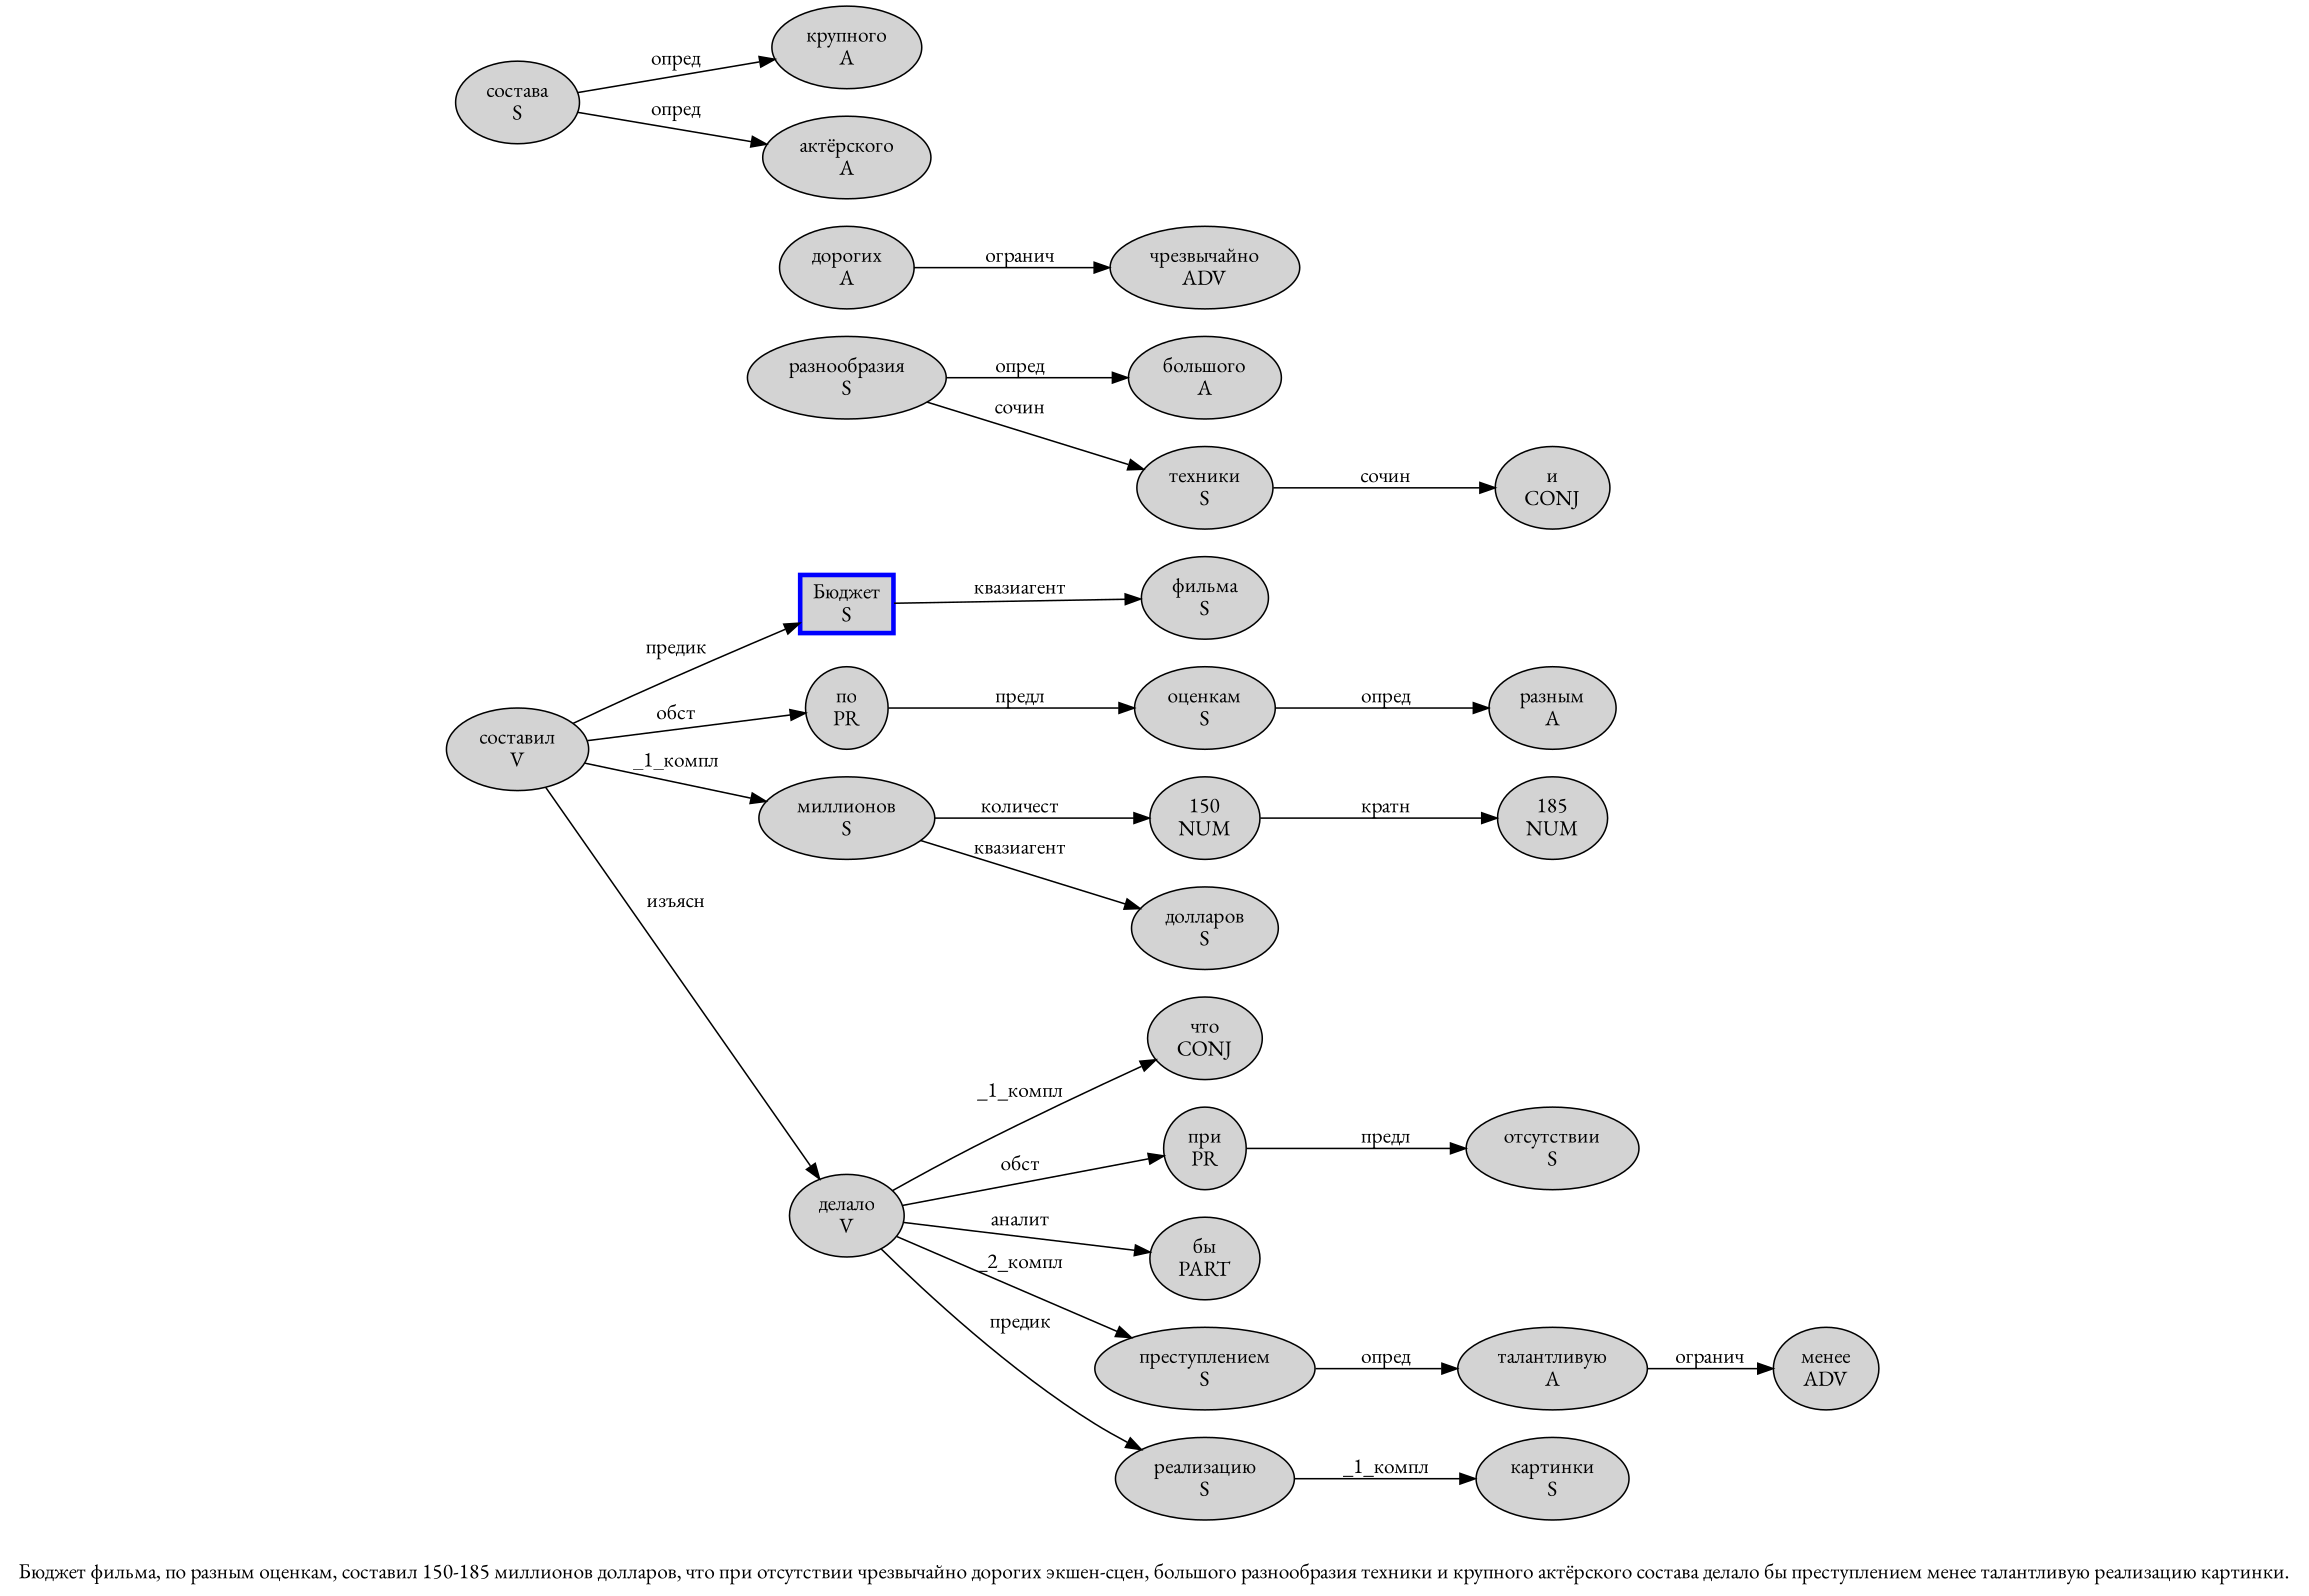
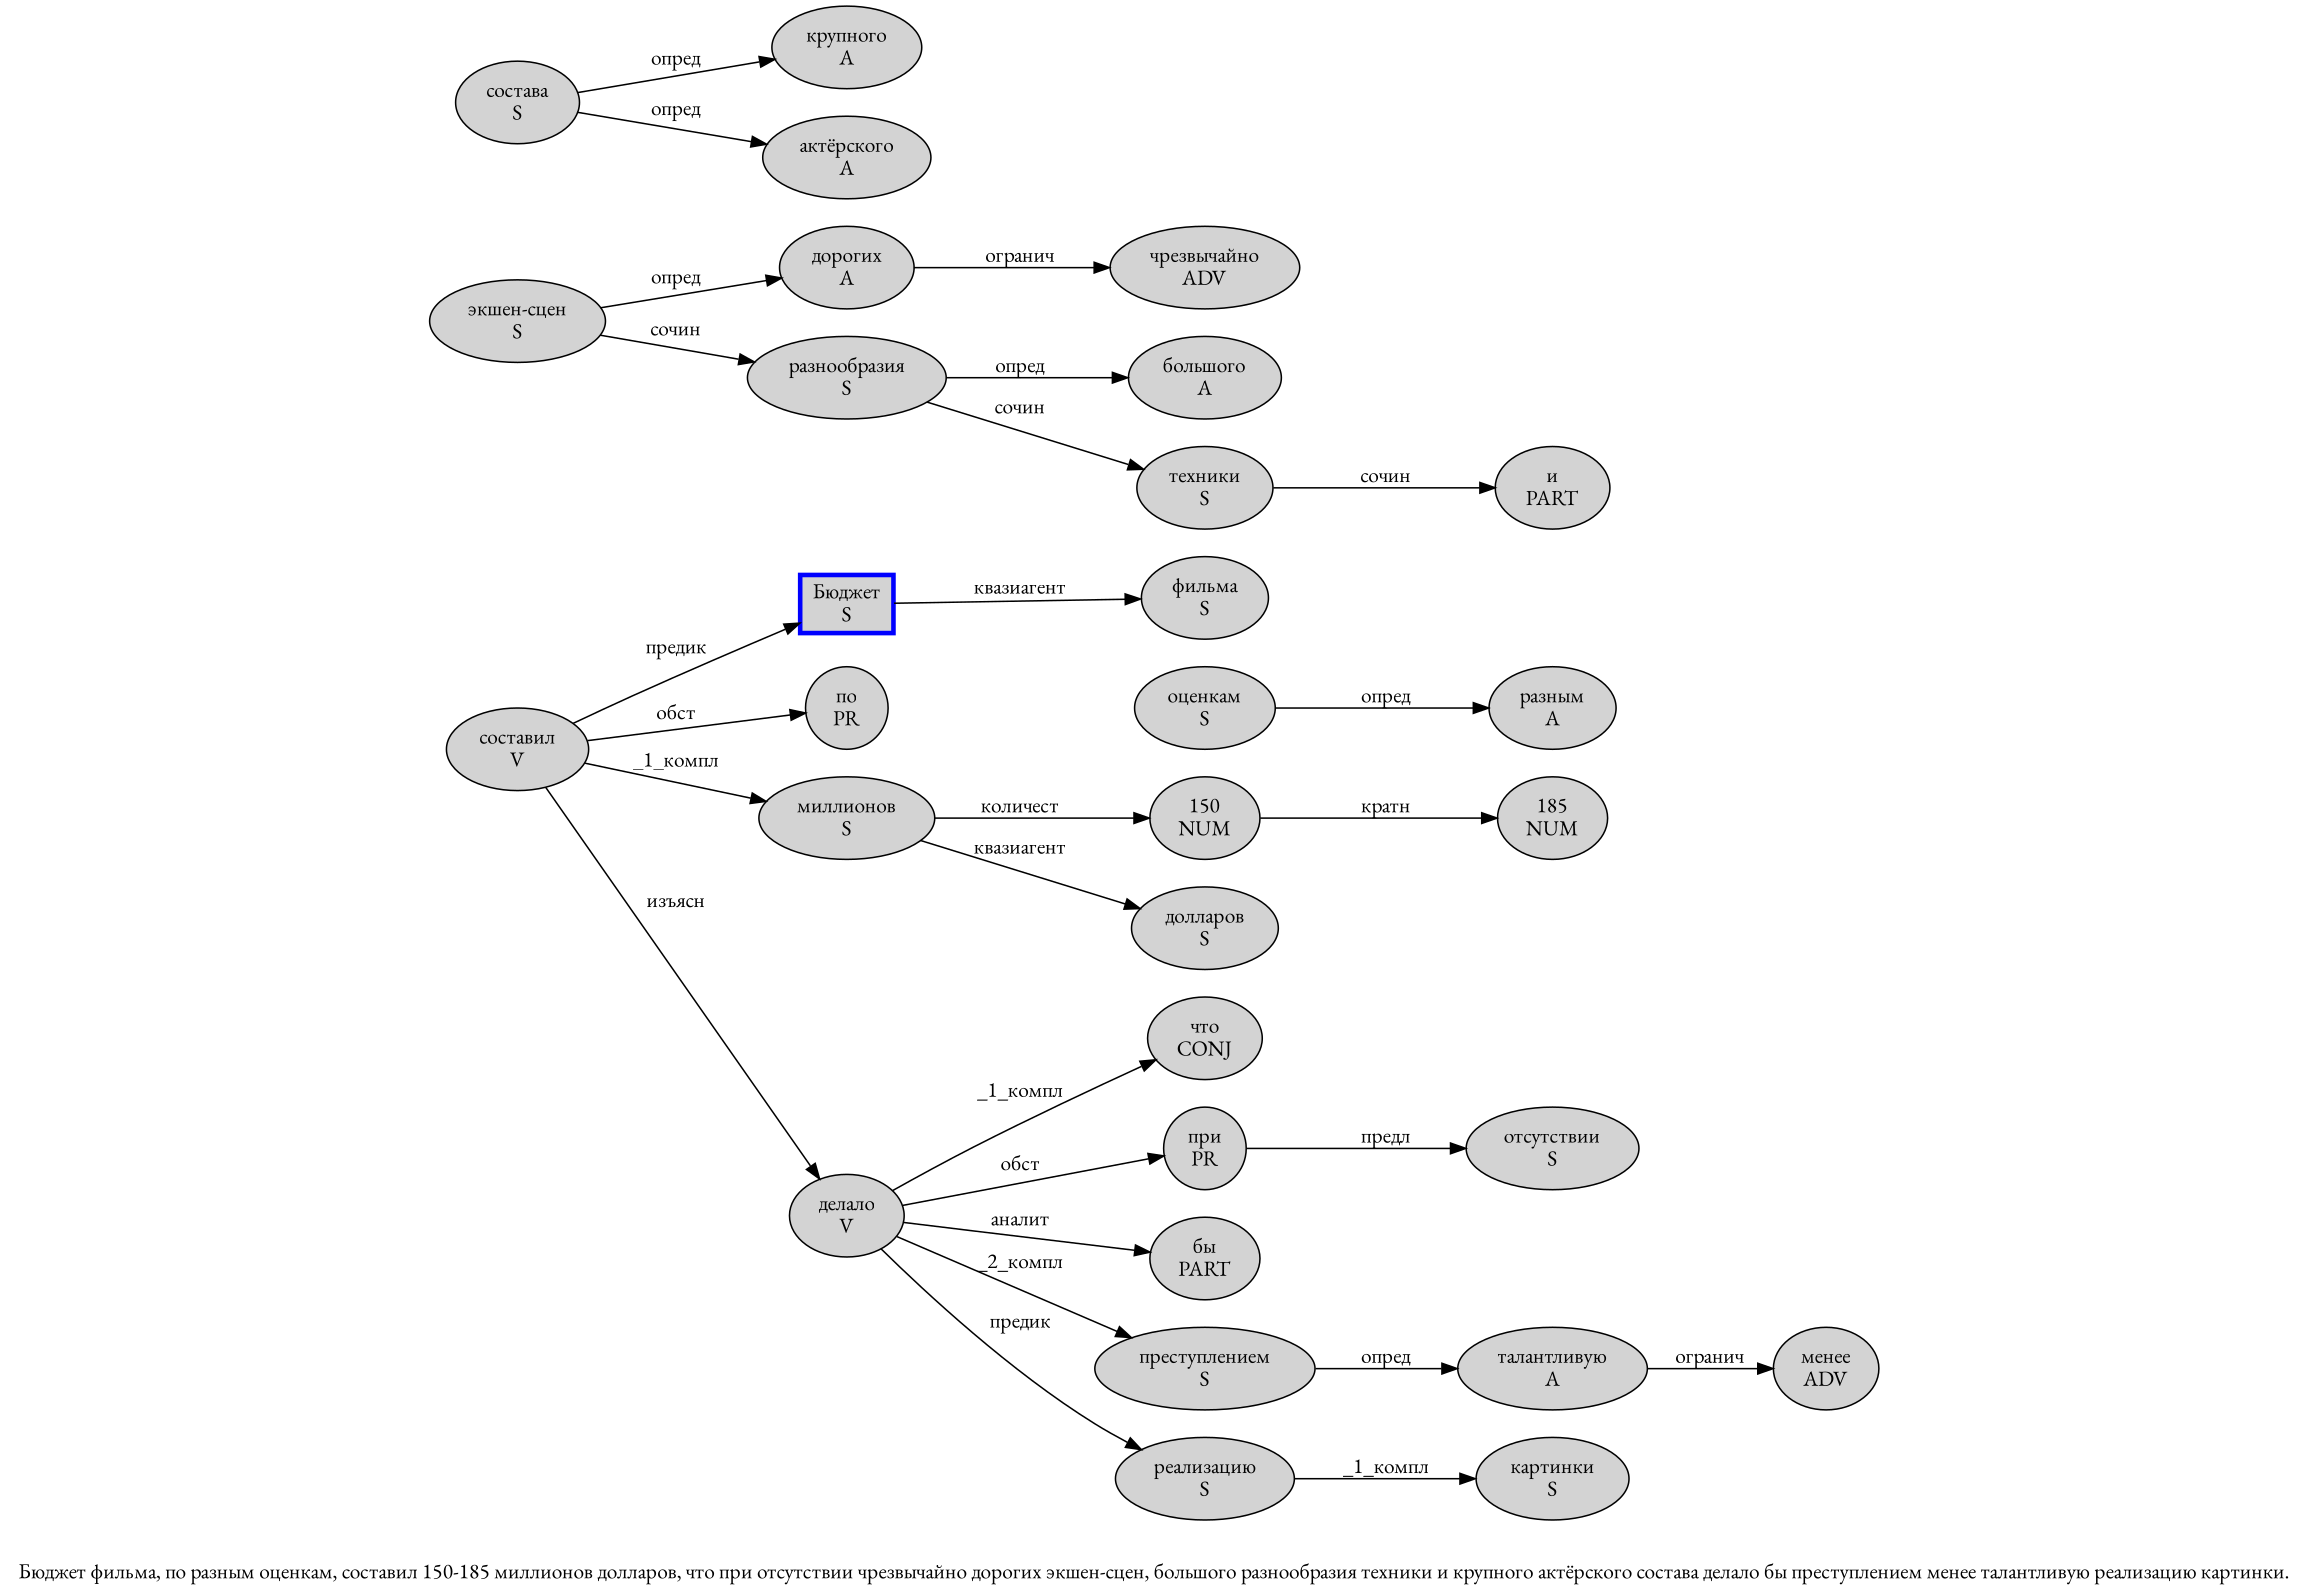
node "экшен-сцен S": added
node "и CONJ": label "и CONJ" -> "и PART"
edge "по PR" -> "оценкам S": removed, label "предл"
